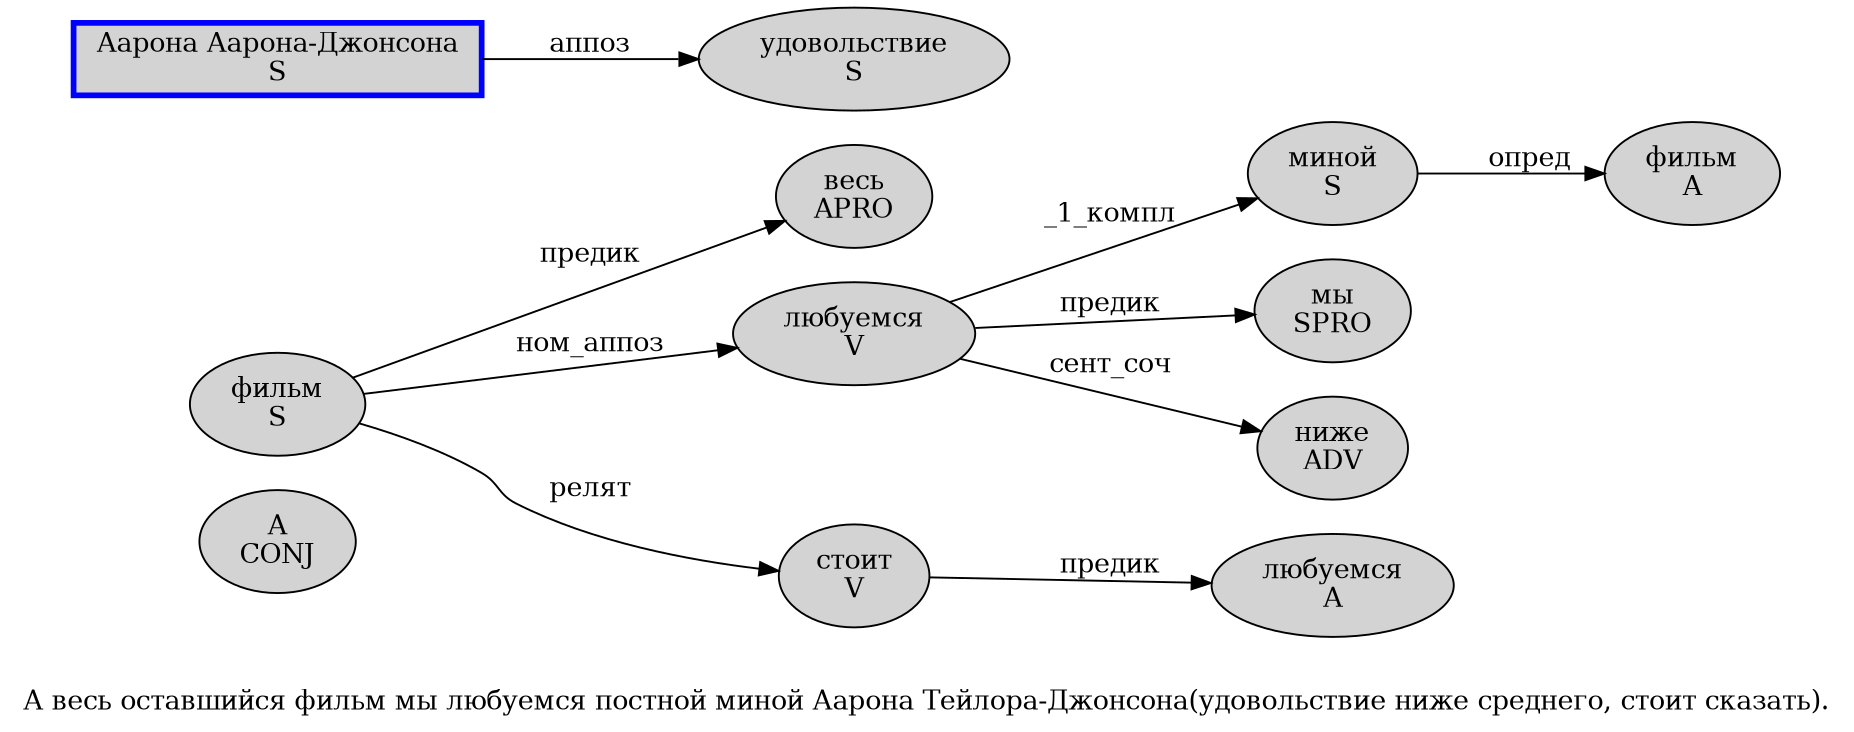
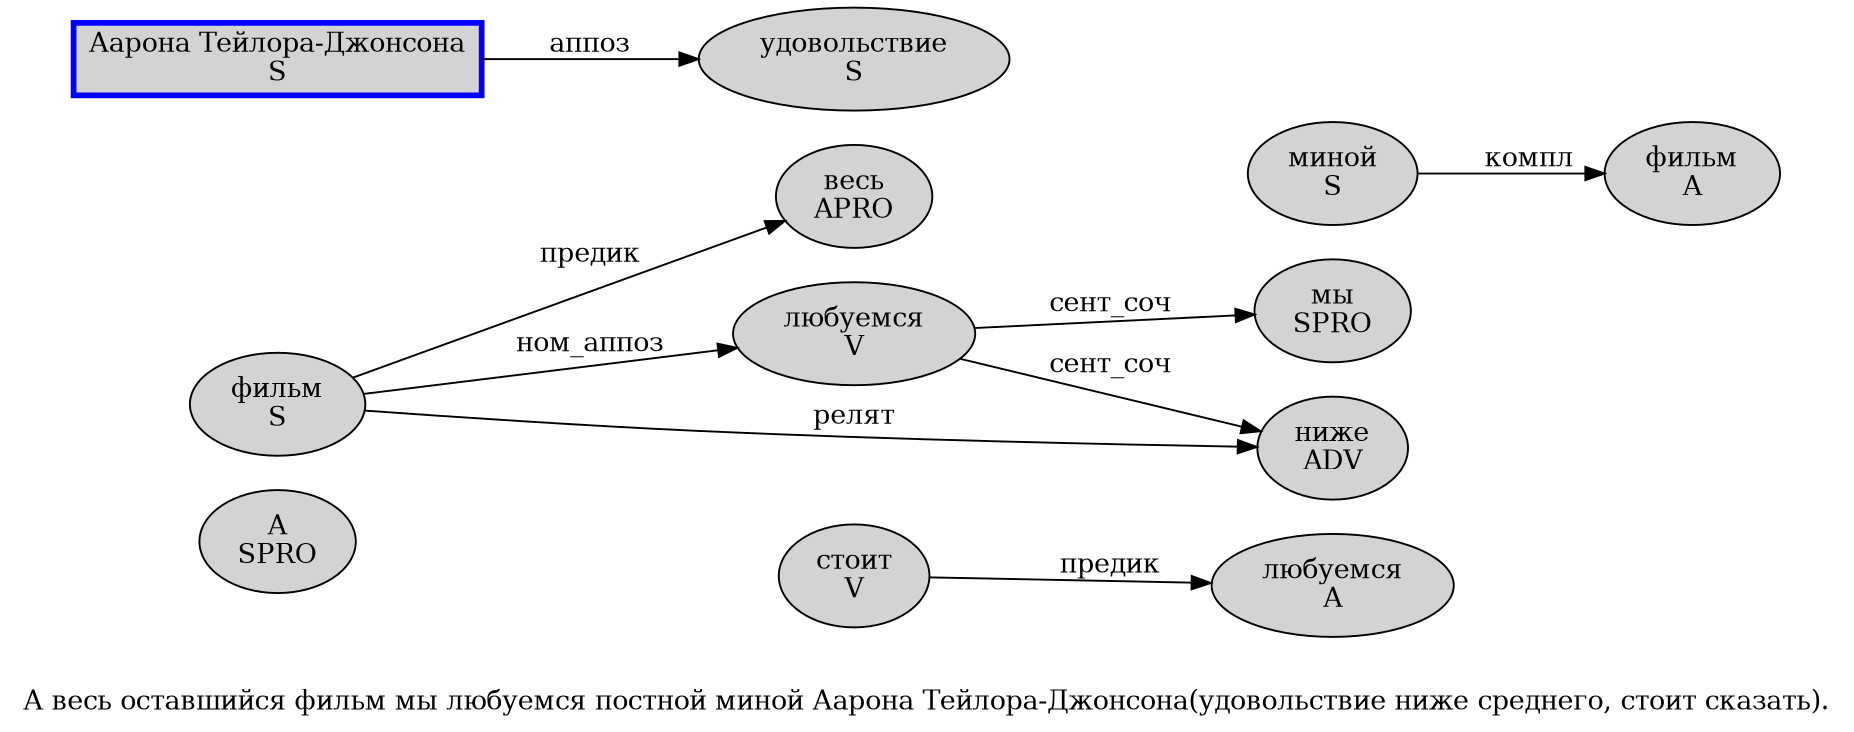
node "Аарона Аарона-Джонсона S": label "Аарона Аарона-Джонсона S" -> "Аарона Тейлора-Джонсона S"
edge "миной S" -> "фильм A": label "опред" -> "компл"
edge "любуемся V" -> "миной S": removed, label "_1_компл"
edge "любуемся V" -> "мы SPRO": label "предик" -> "сент_соч"
edge "фильм S" -> "стоит V": now "фильм S" -> "ниже ADV"
node "А CONJ": label "А CONJ" -> "А SPRO"
